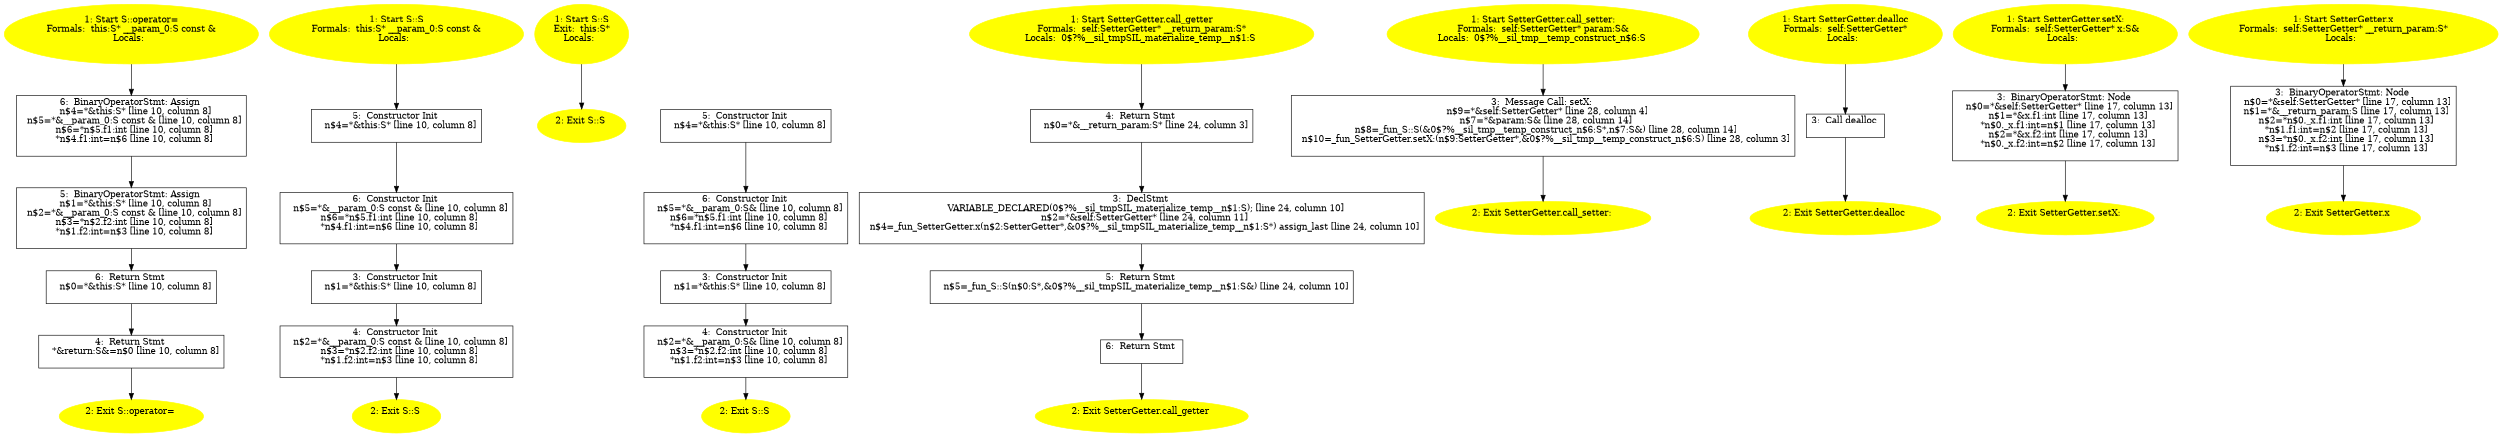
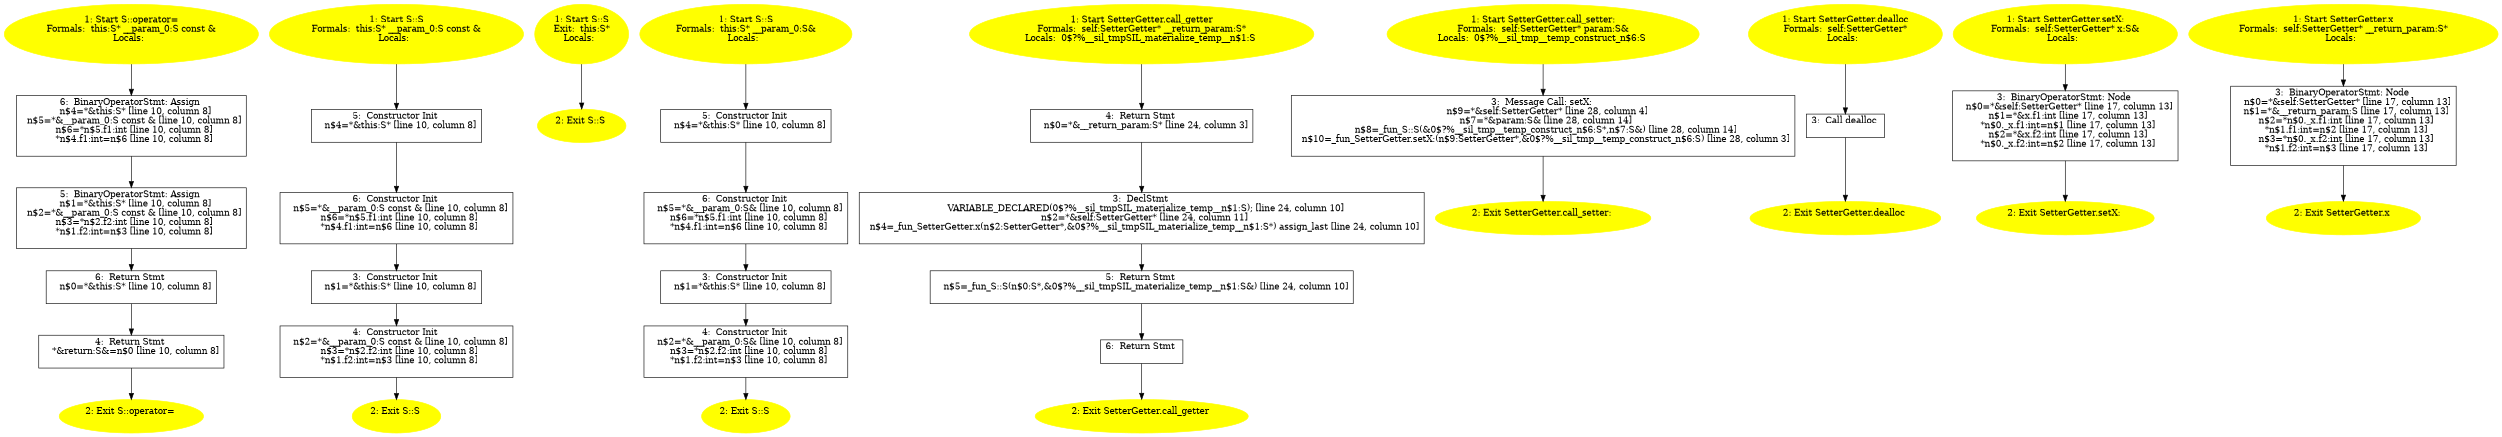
node "1: Start S::S Formals:  this:S* __param_0:S& Locals:": added
